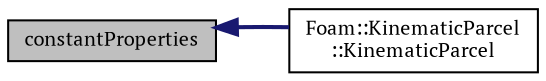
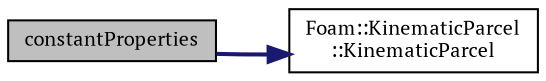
edge "Foam::KinematicParcel ::KinematicParcel" -> "constantProperties": reversed
